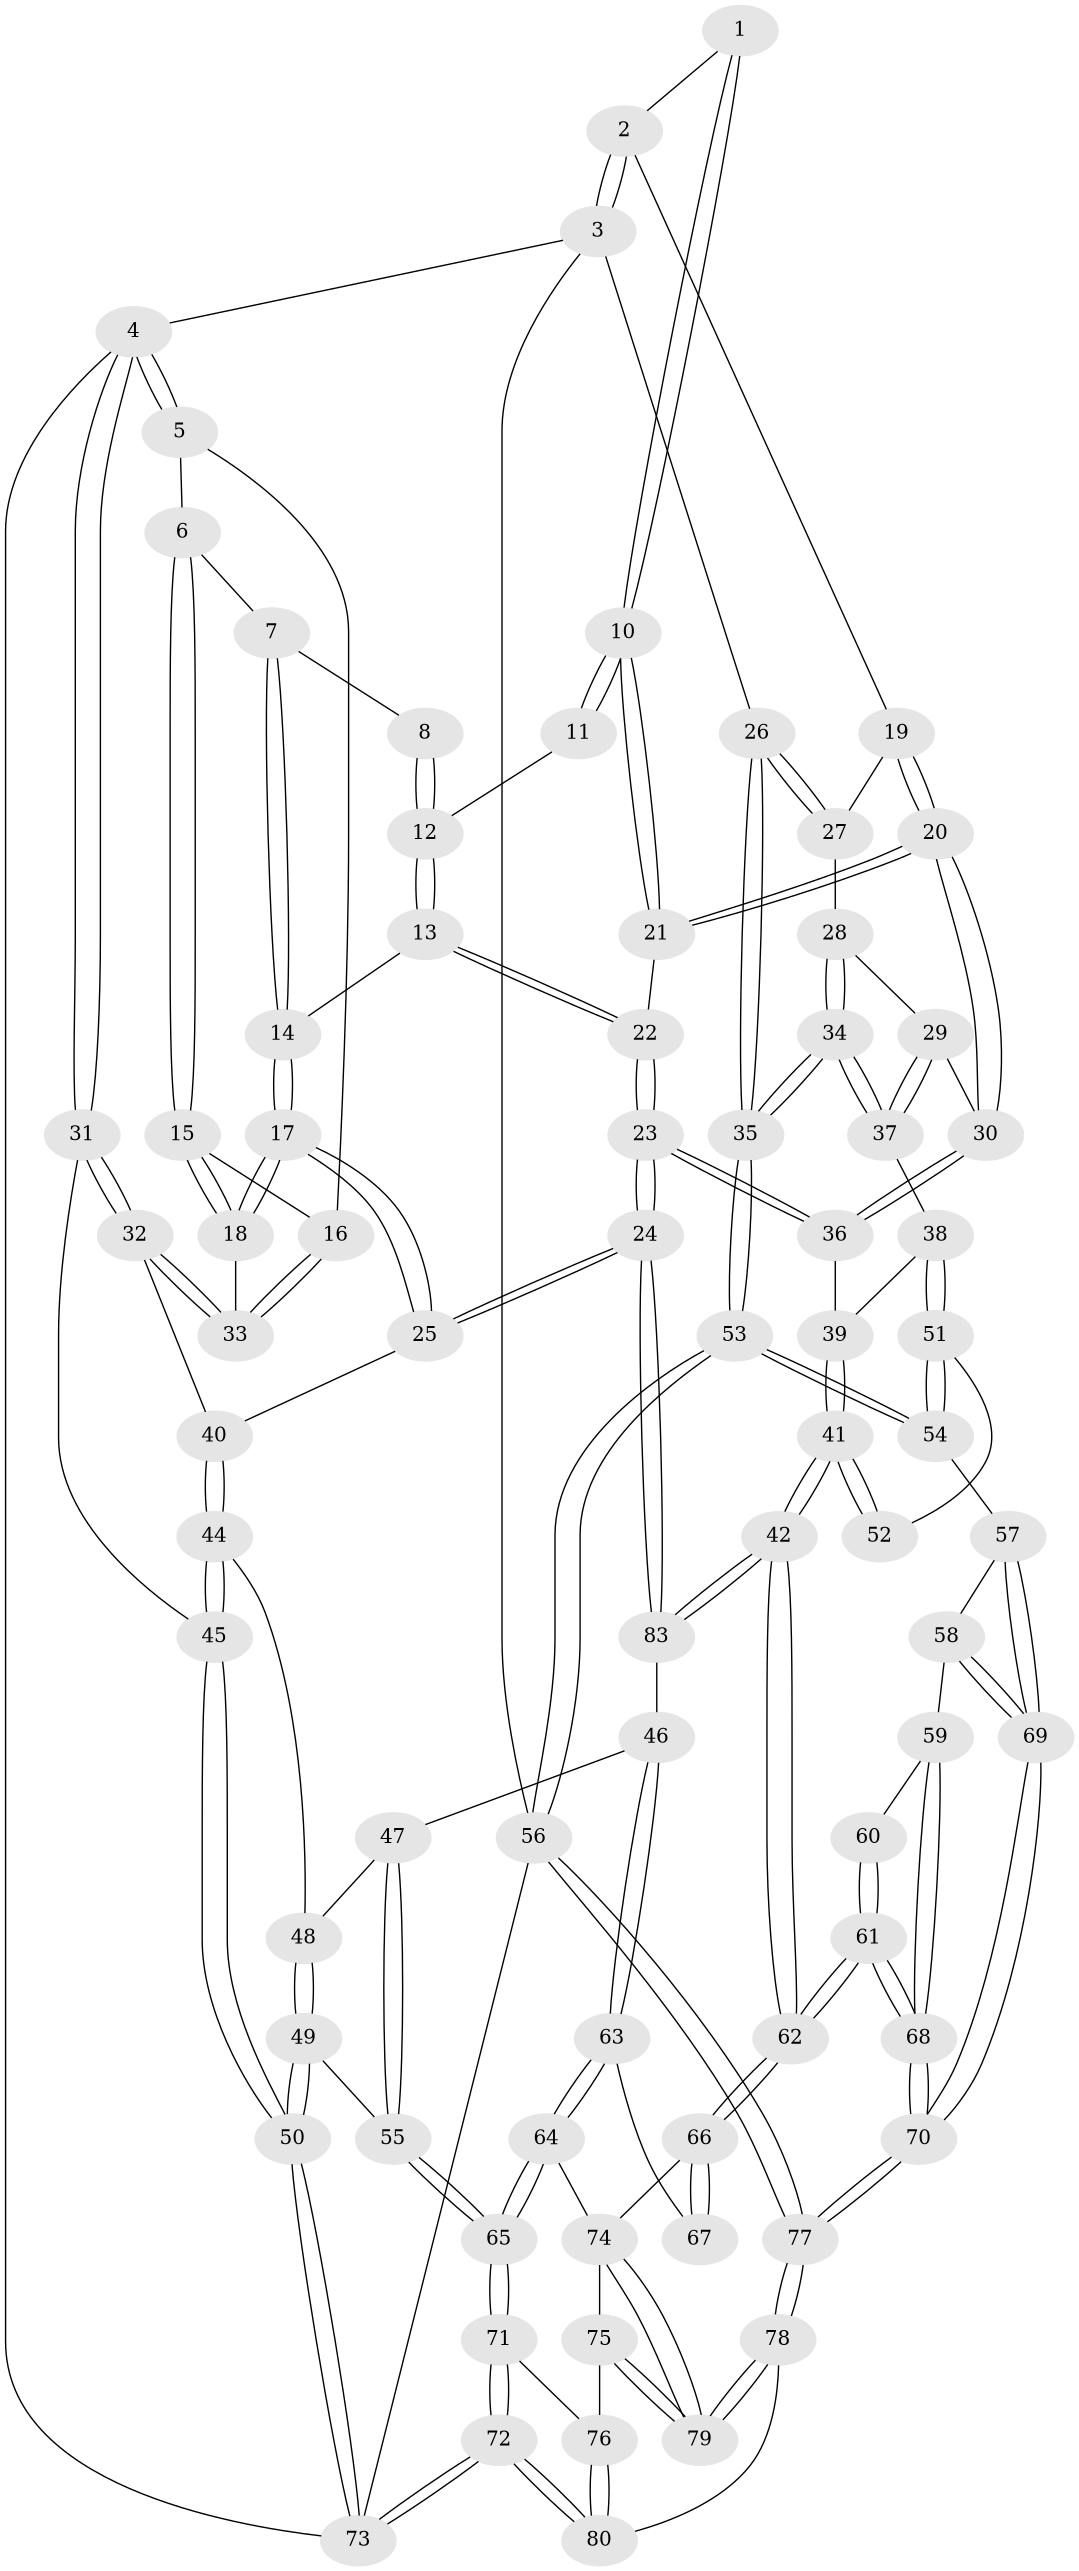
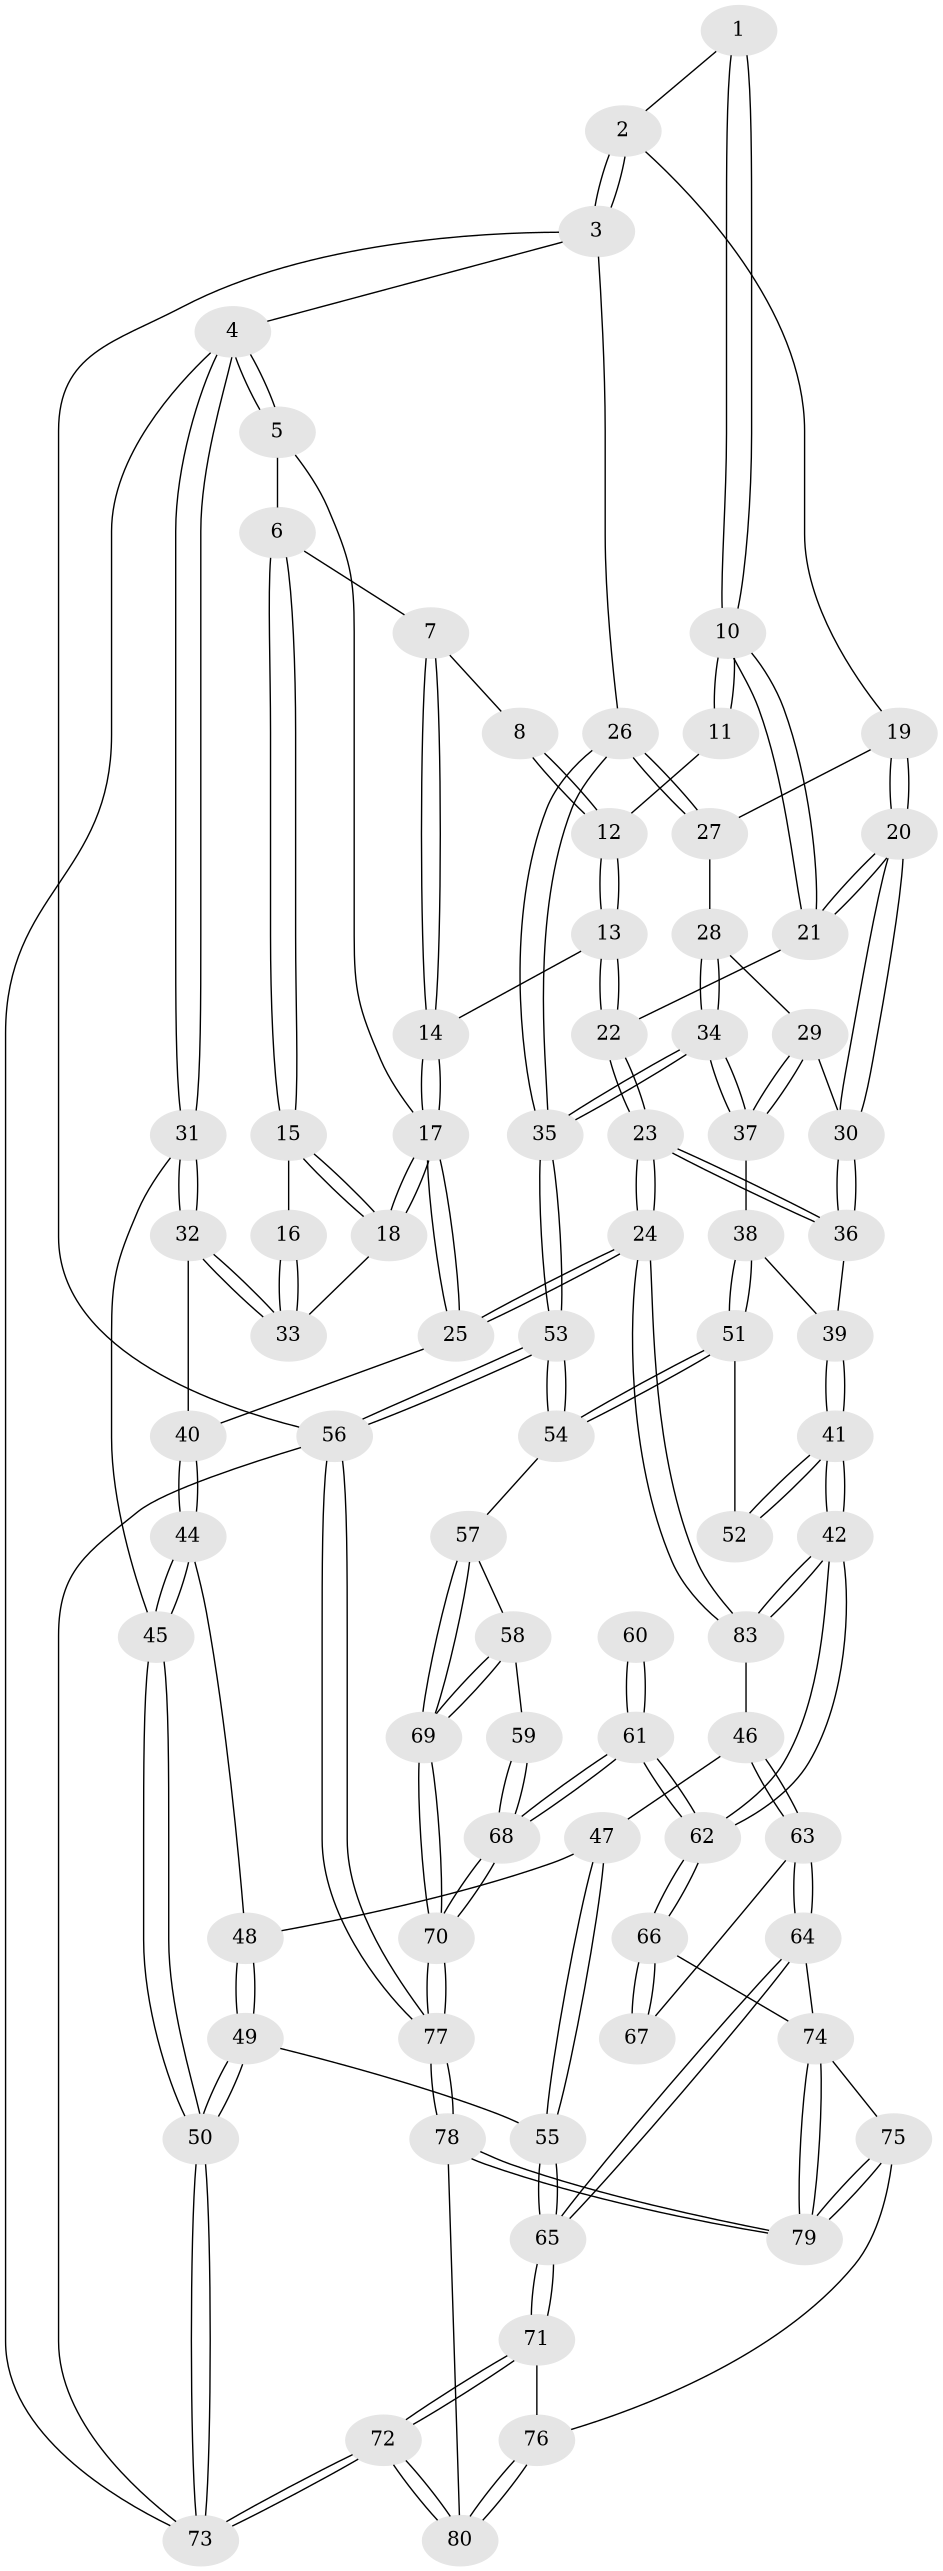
edge "5" -- "16": now "5" -- "17"
edge "59" -- "60": removed
